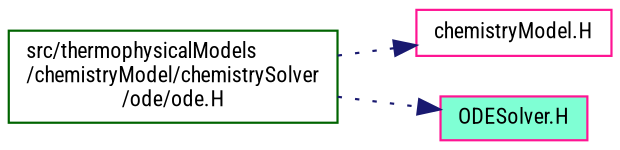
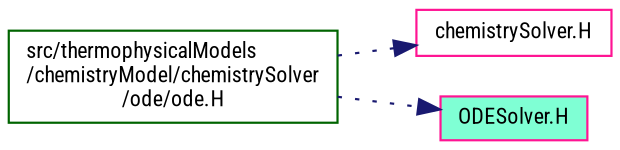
node "chemistryModel.H": label "chemistryModel.H" -> "chemistrySolver.H"
